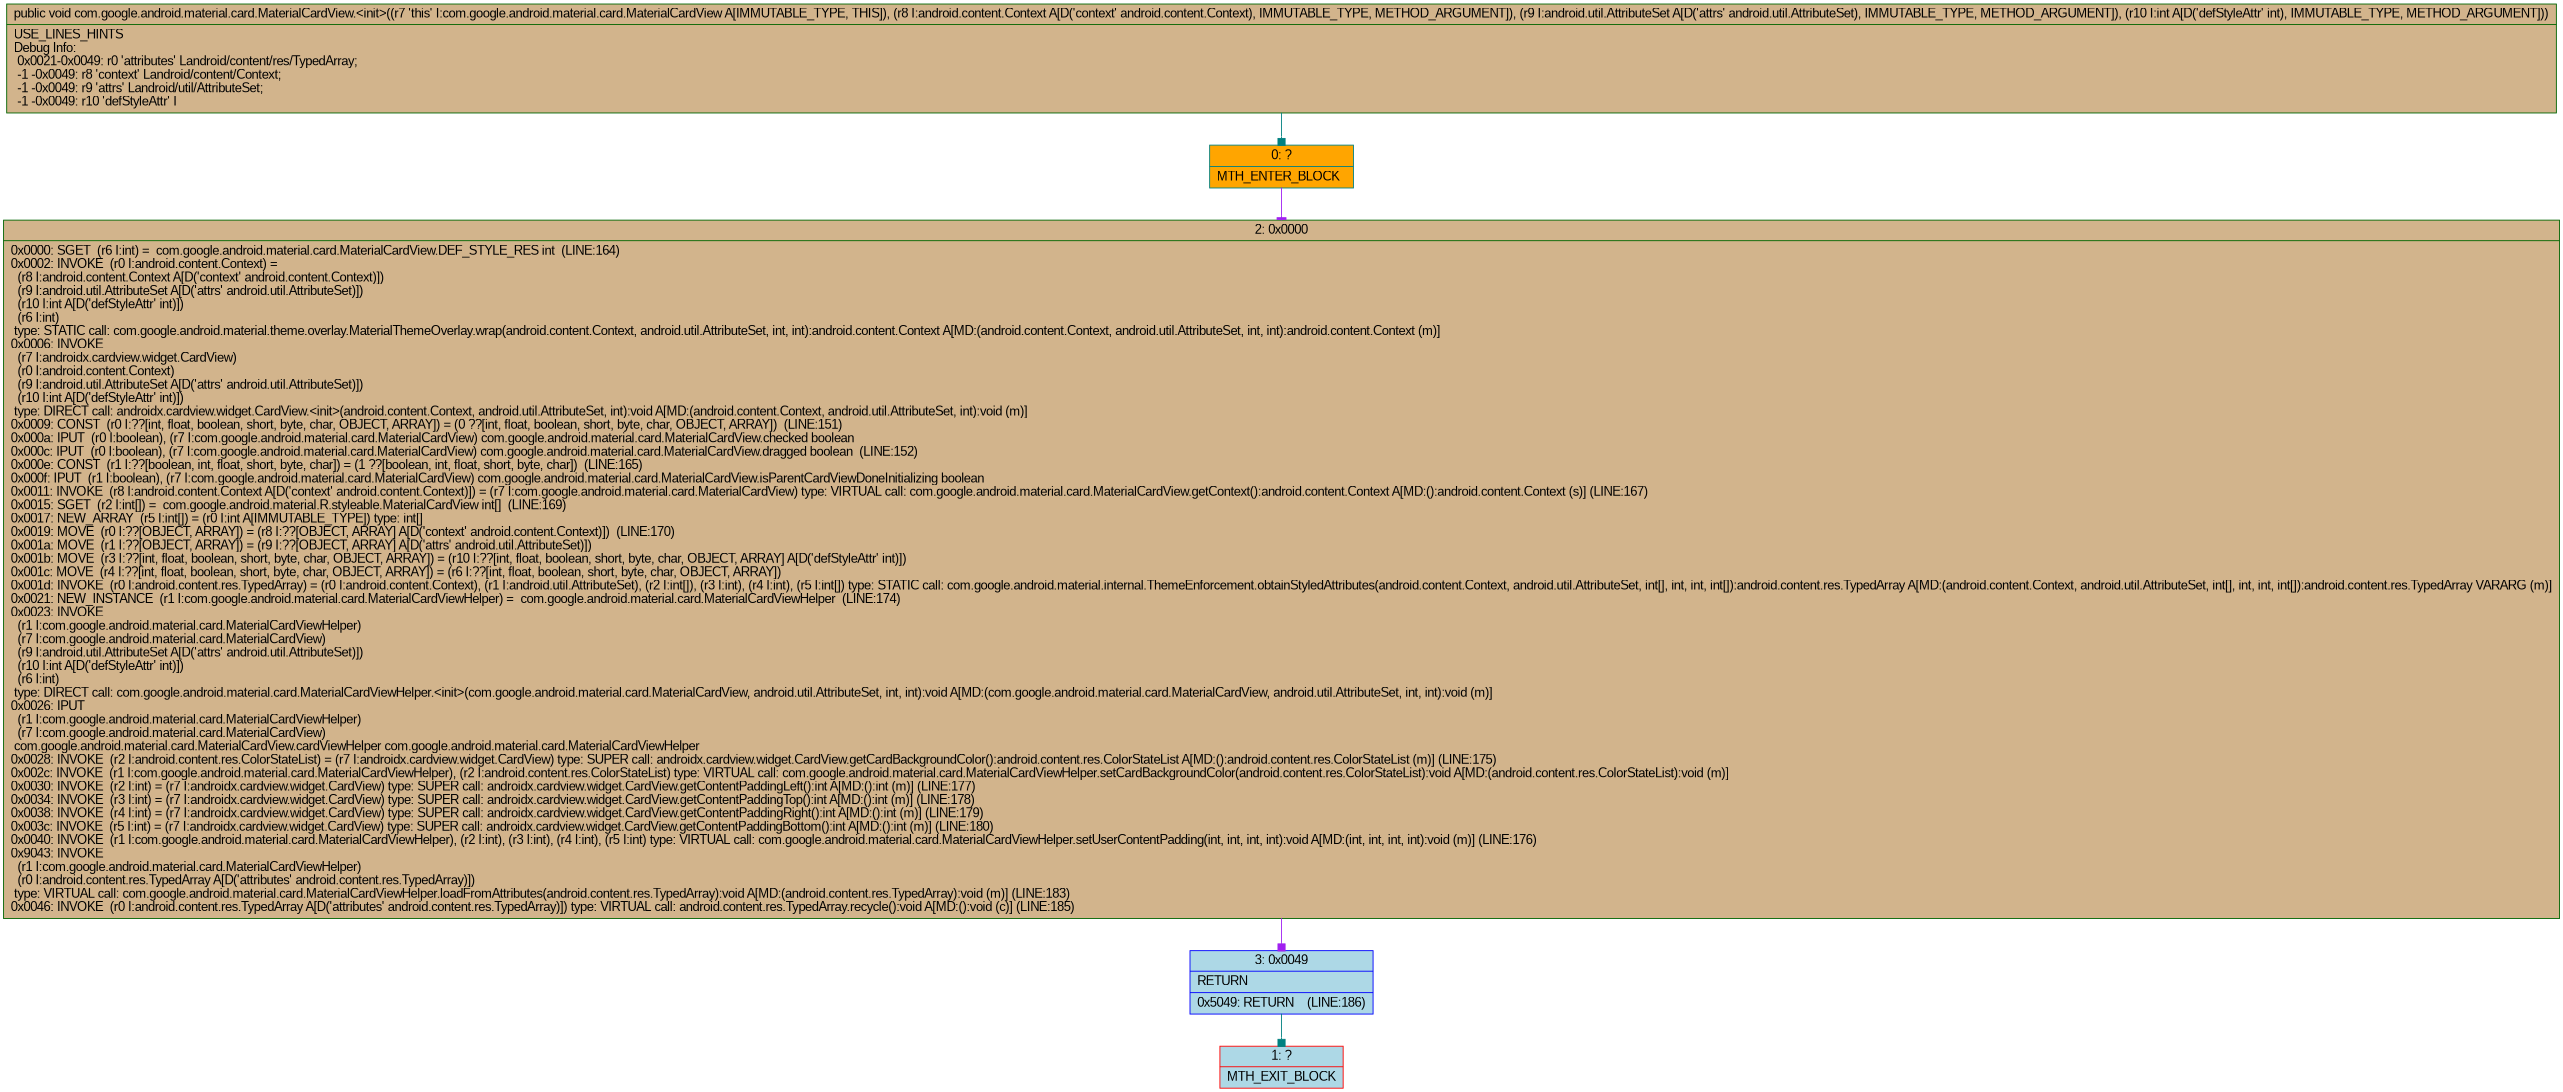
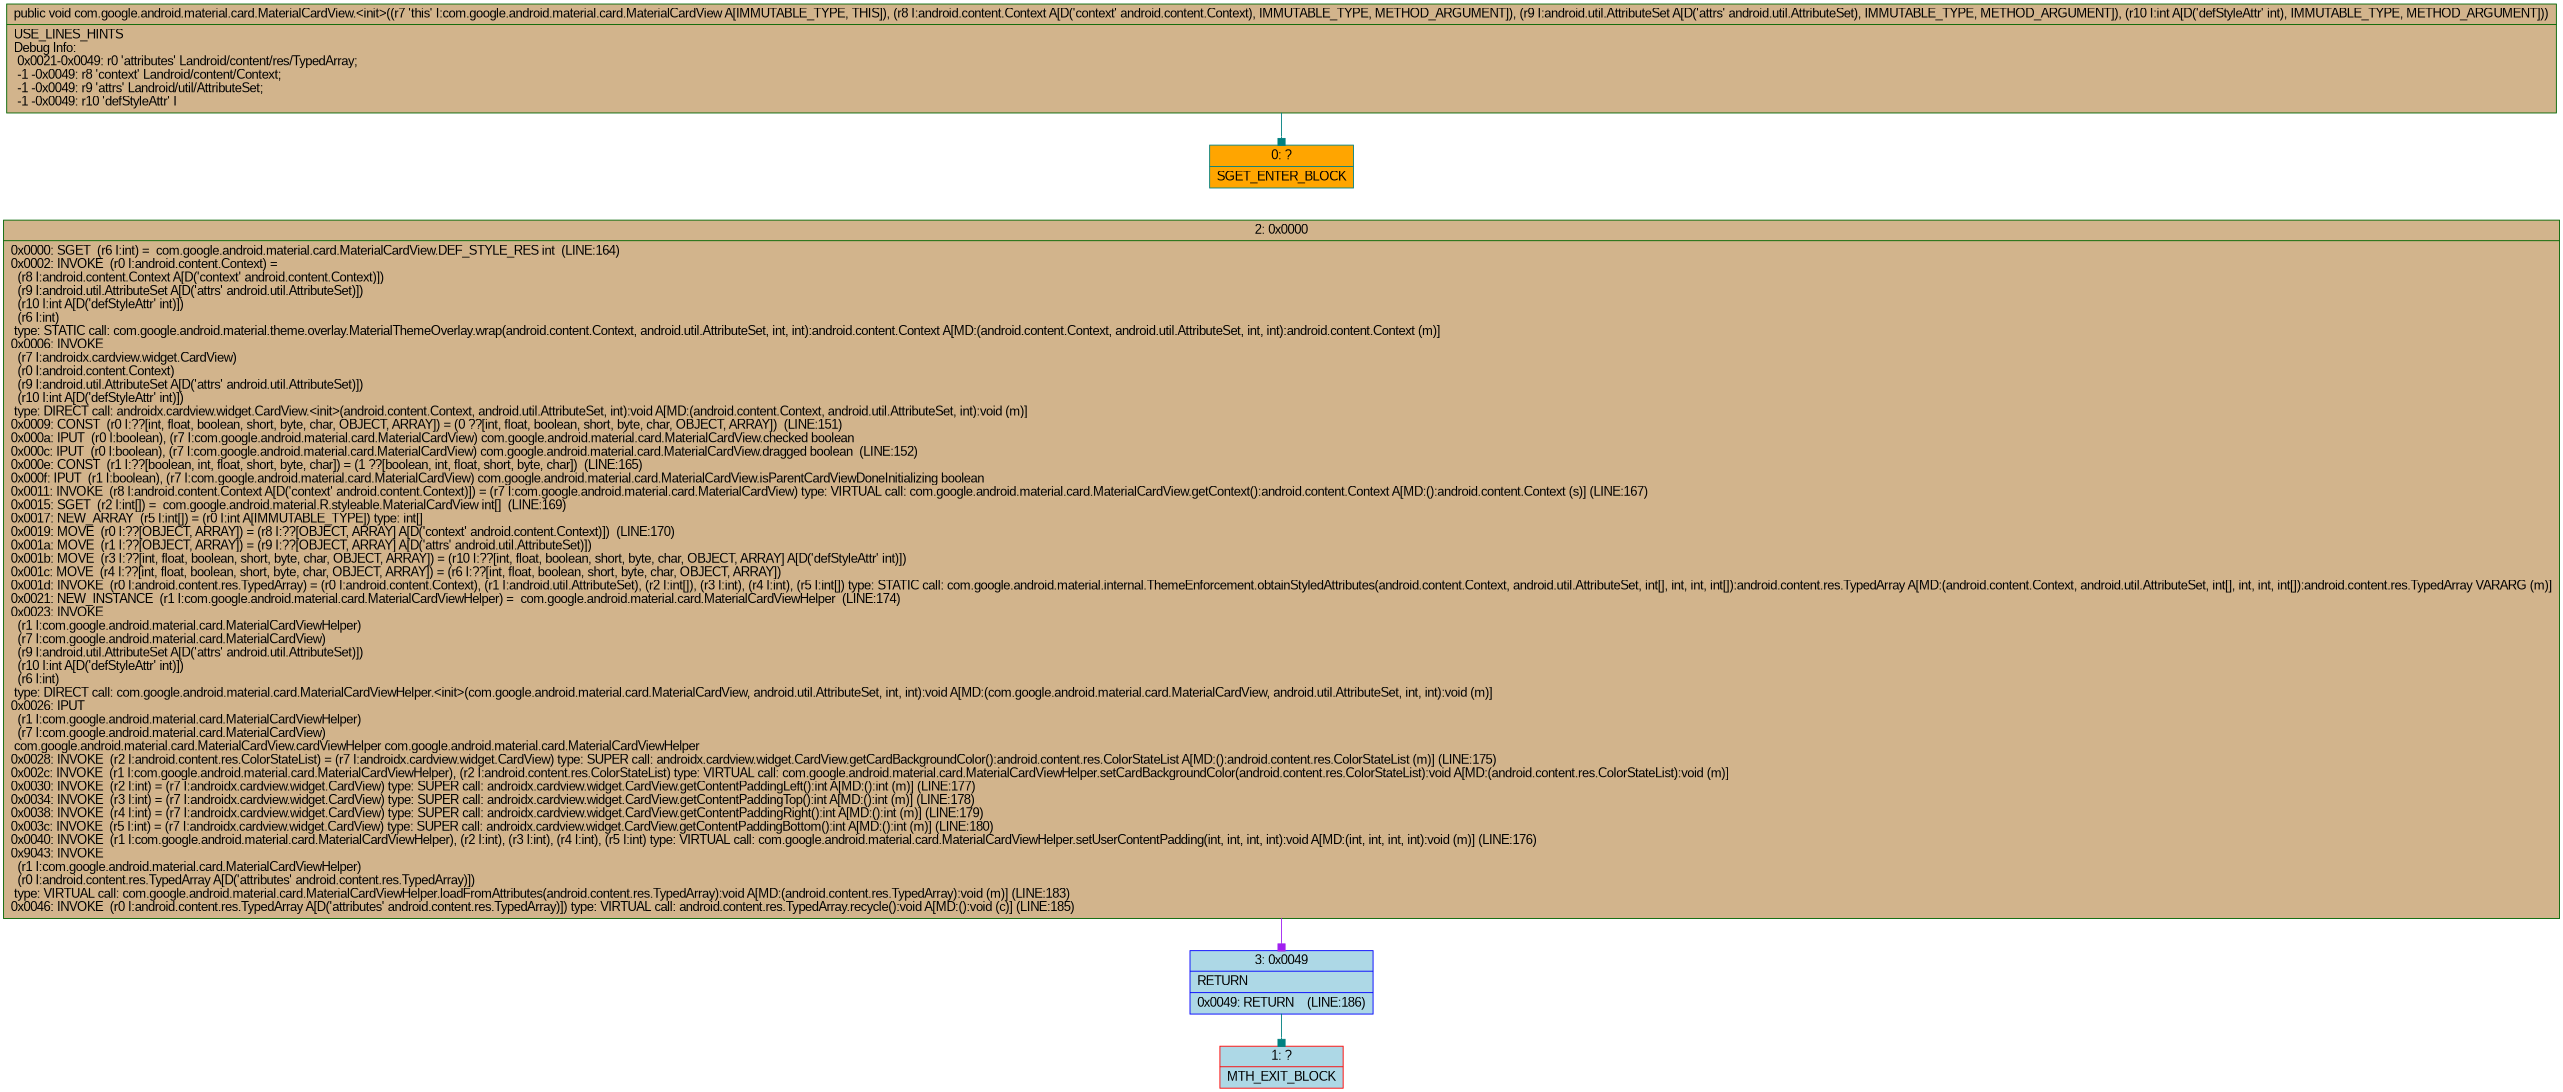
node "0: ?": text "MTH_ENTER_BLOCK" -> "SGET_ENTER_BLOCK"
edge "0: ?" -> "2: 0x0000": removed
node "3: 0x0049": text "0x5049: RETURN    (LINE:186)" -> "0x0049: RETURN    (LINE:186)"
